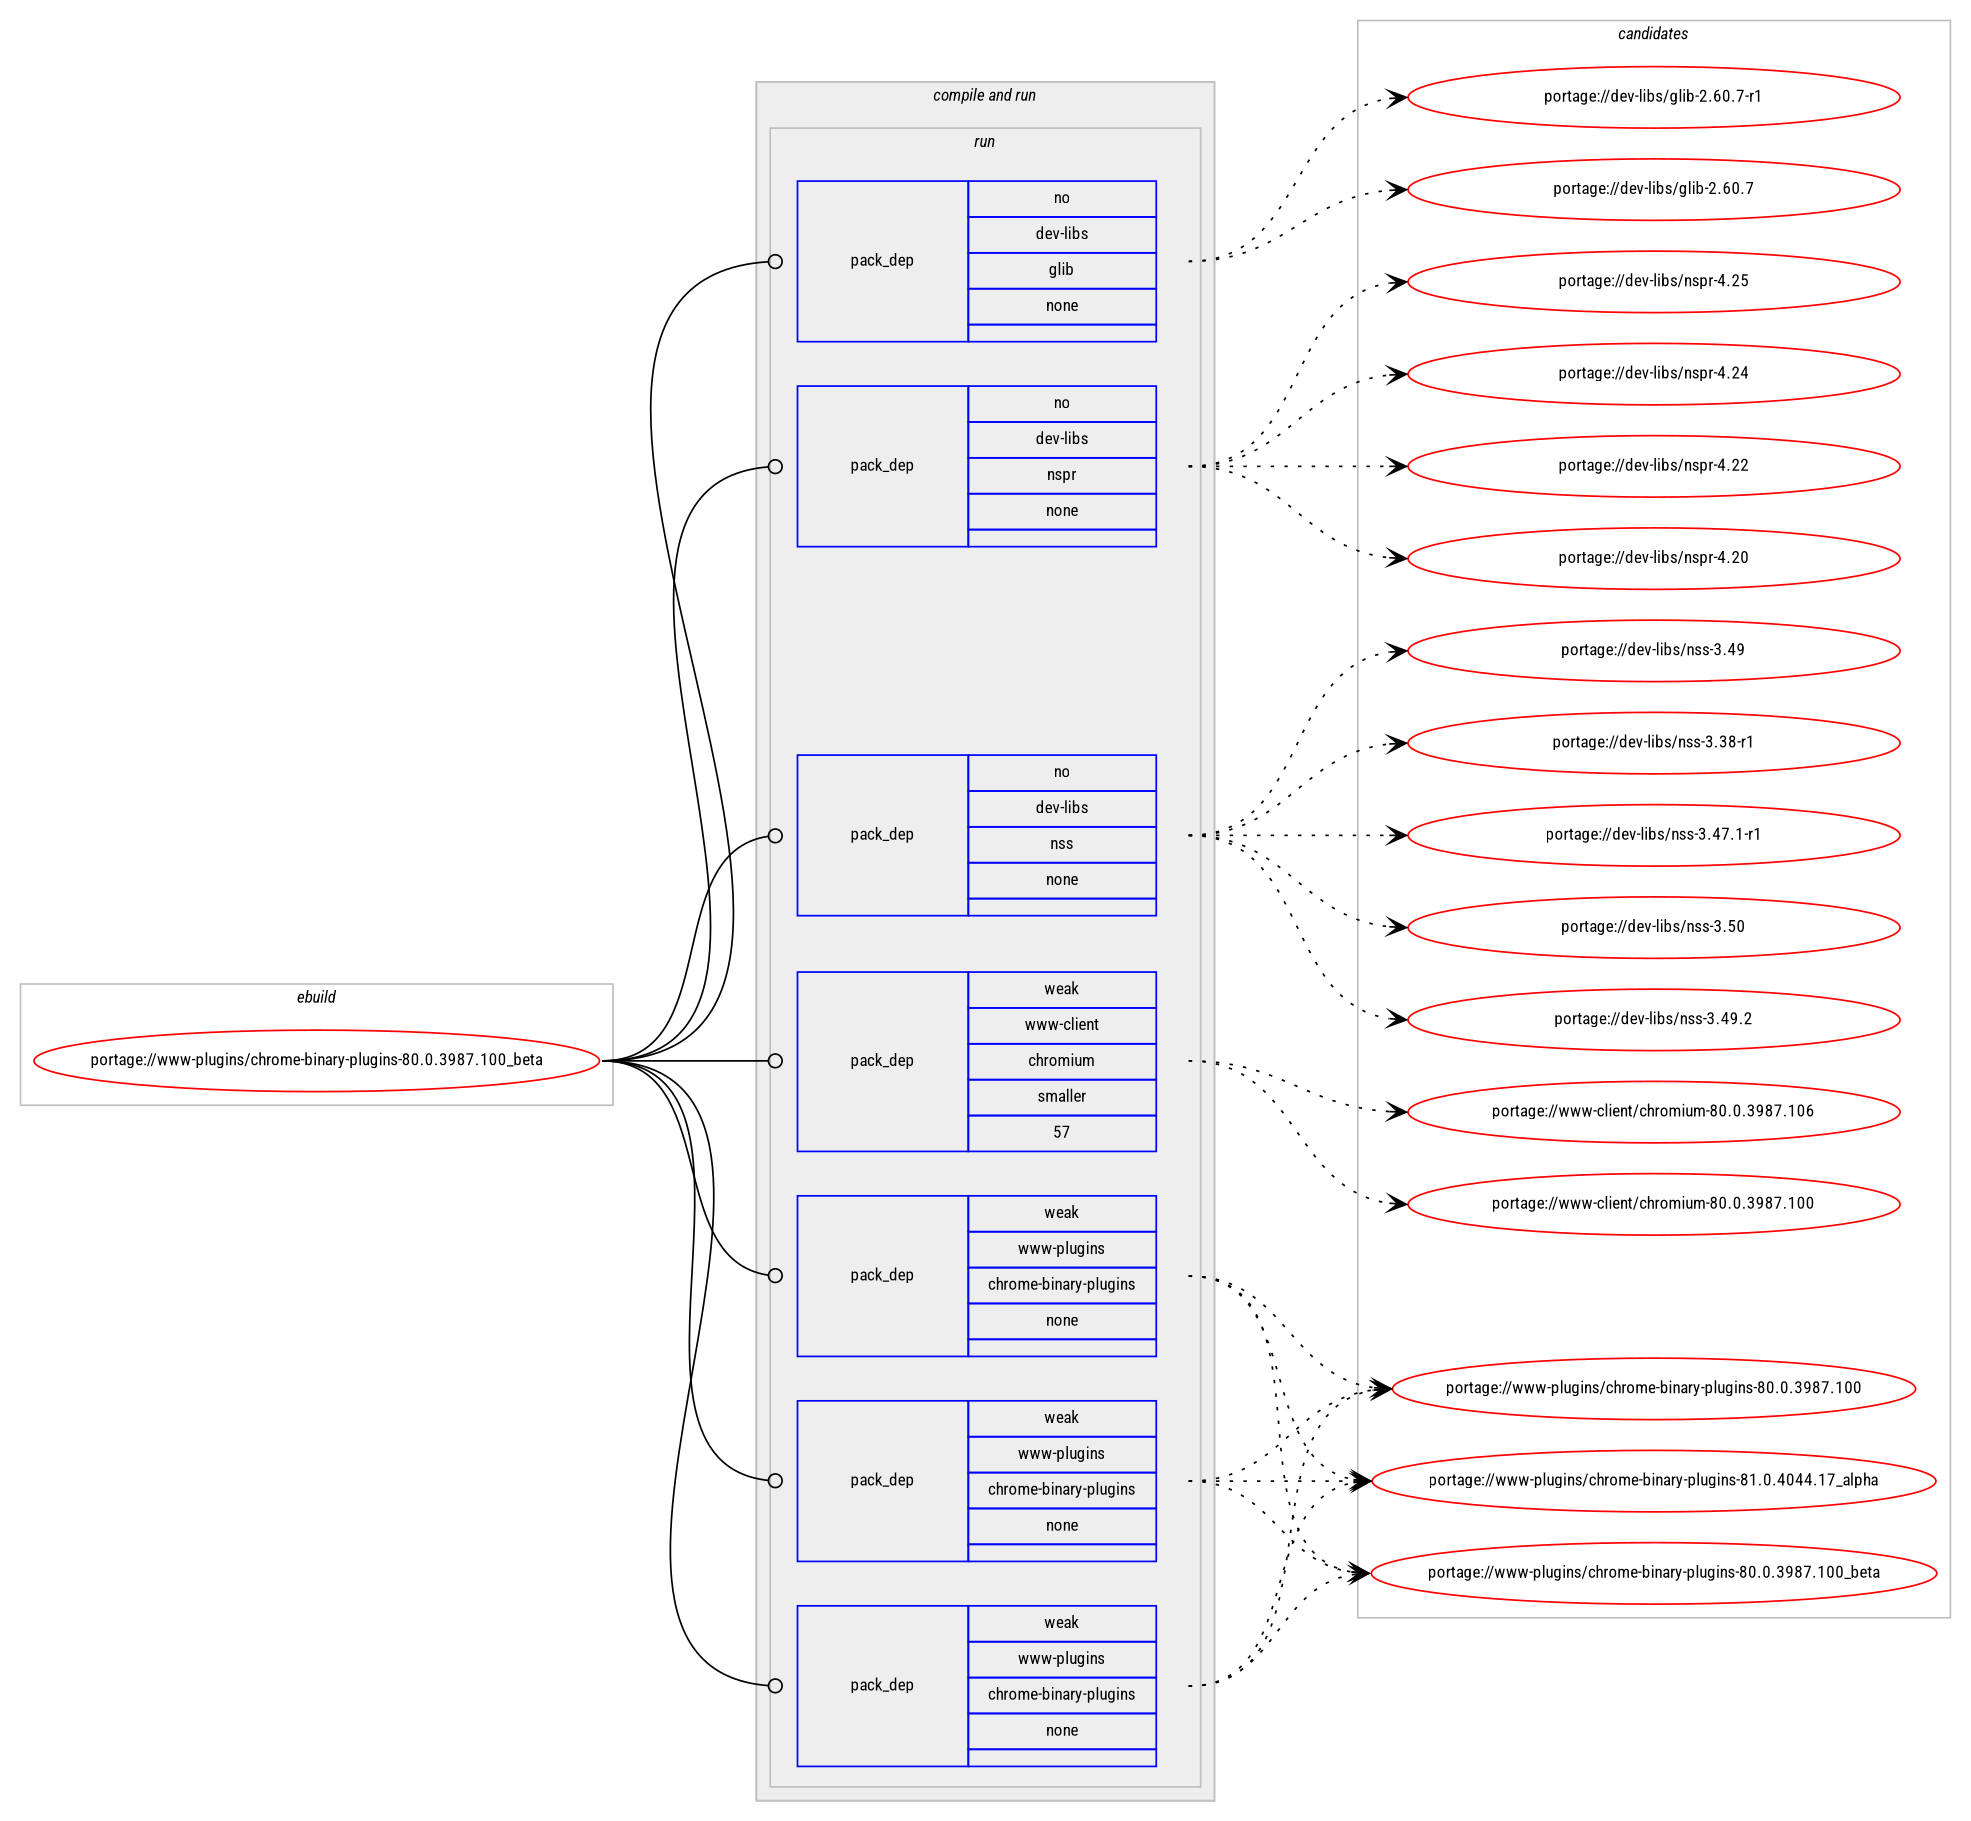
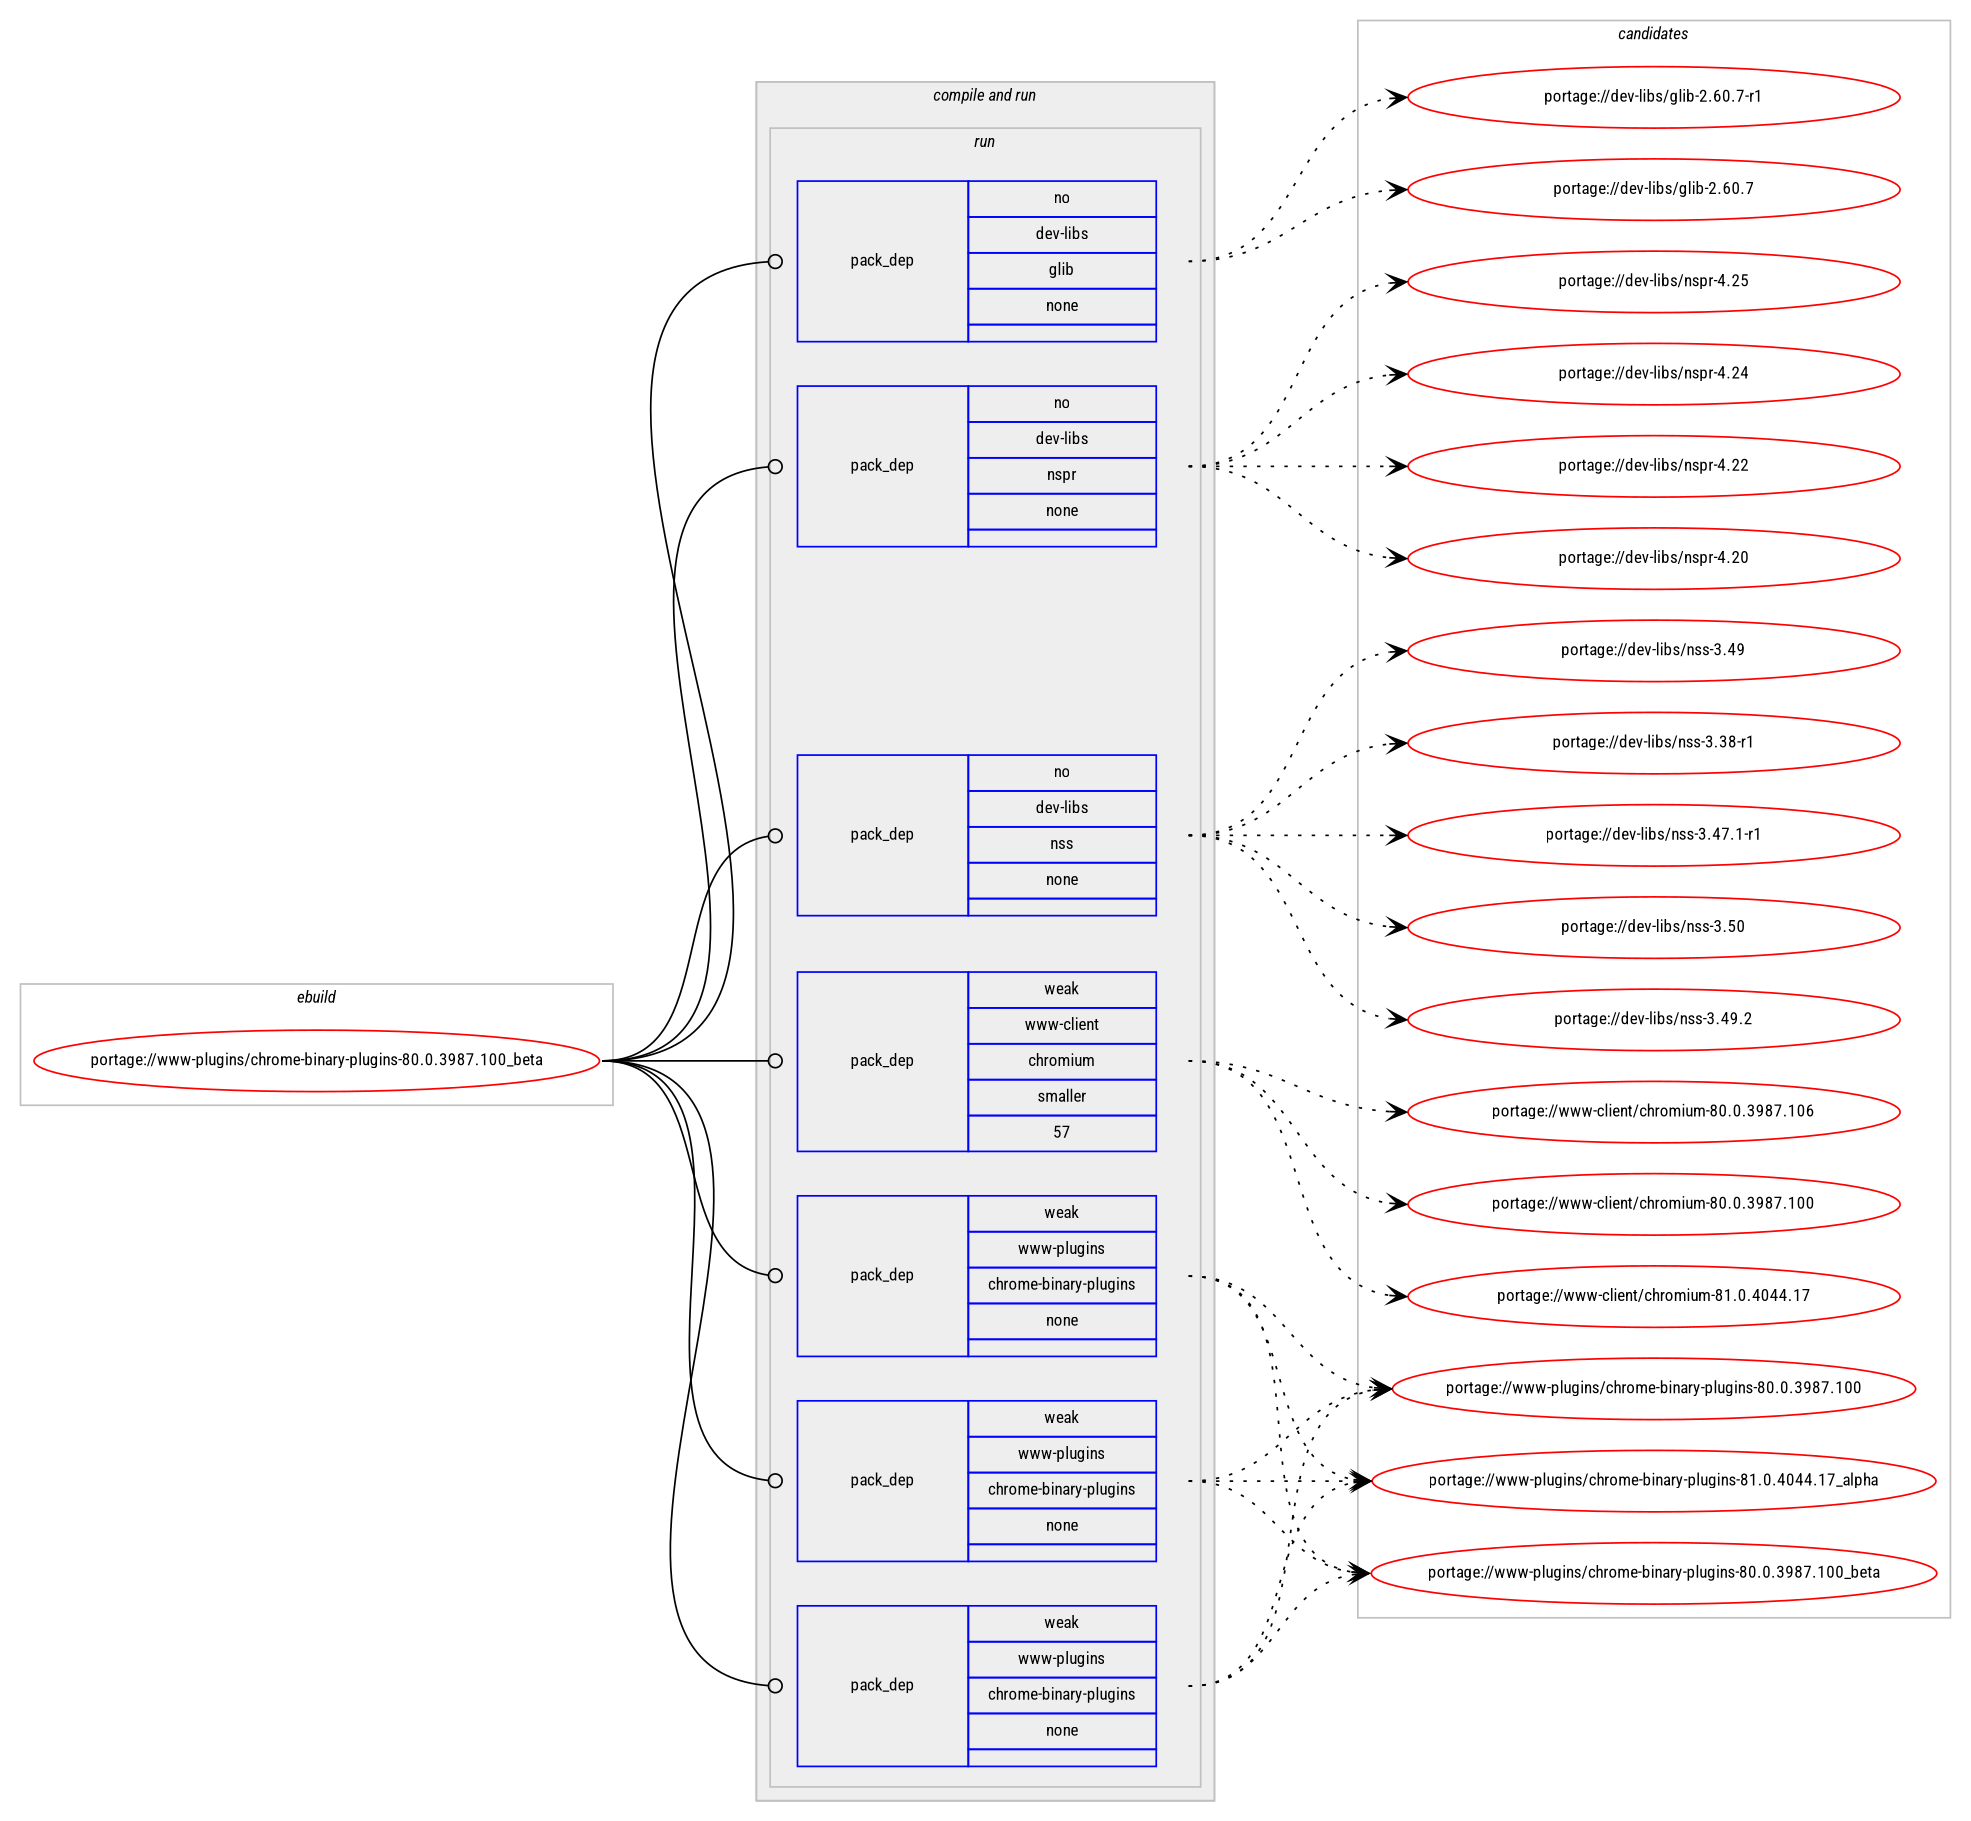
node "portage://www-client/chromium-81.0.4044.17": added
